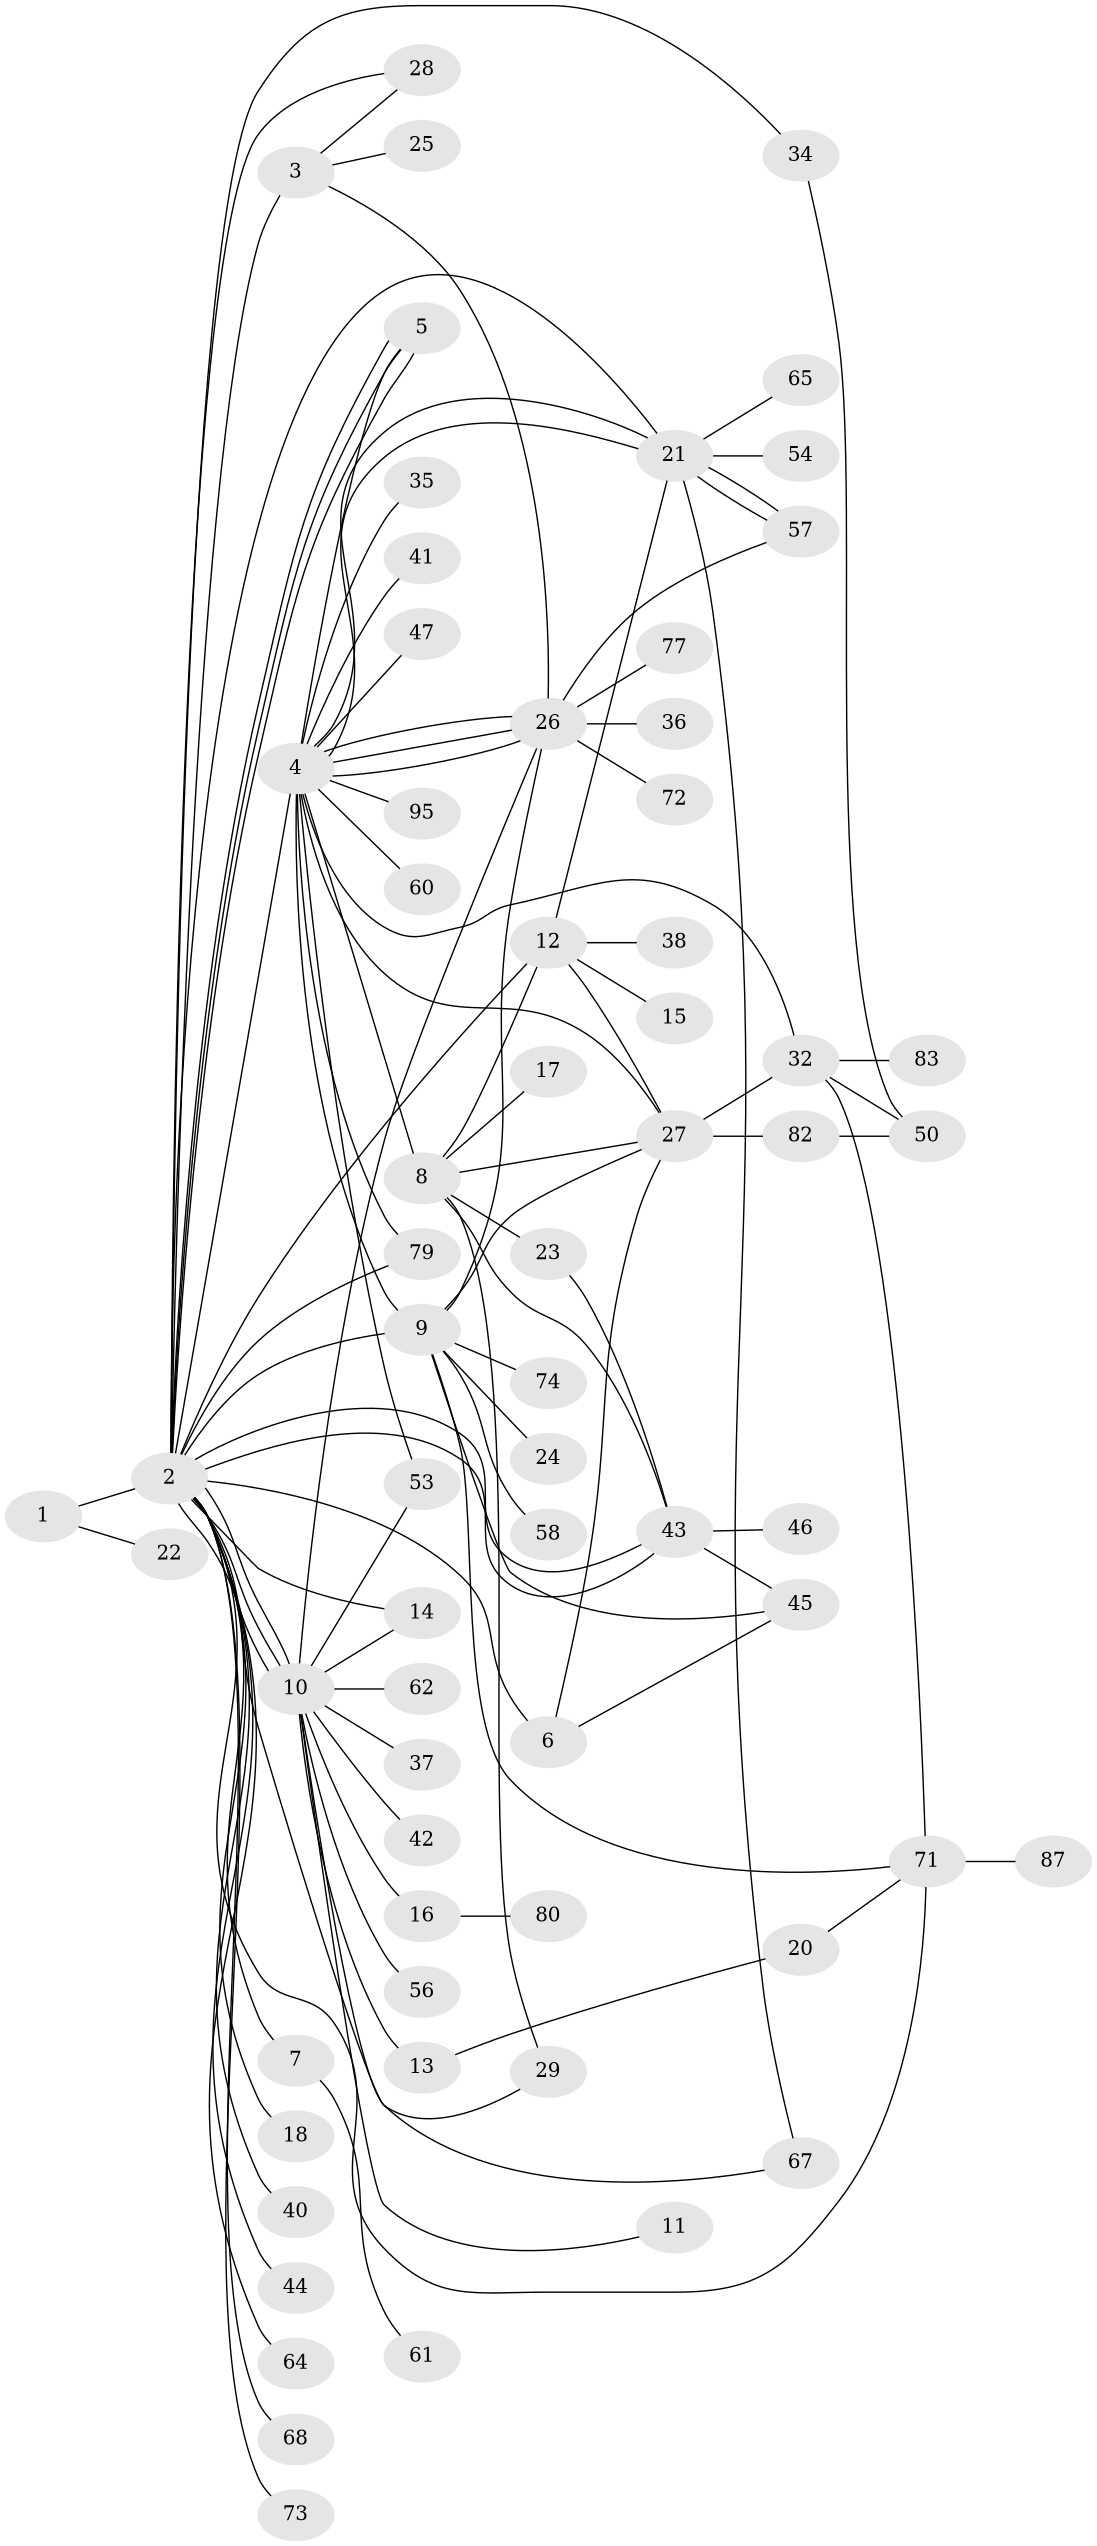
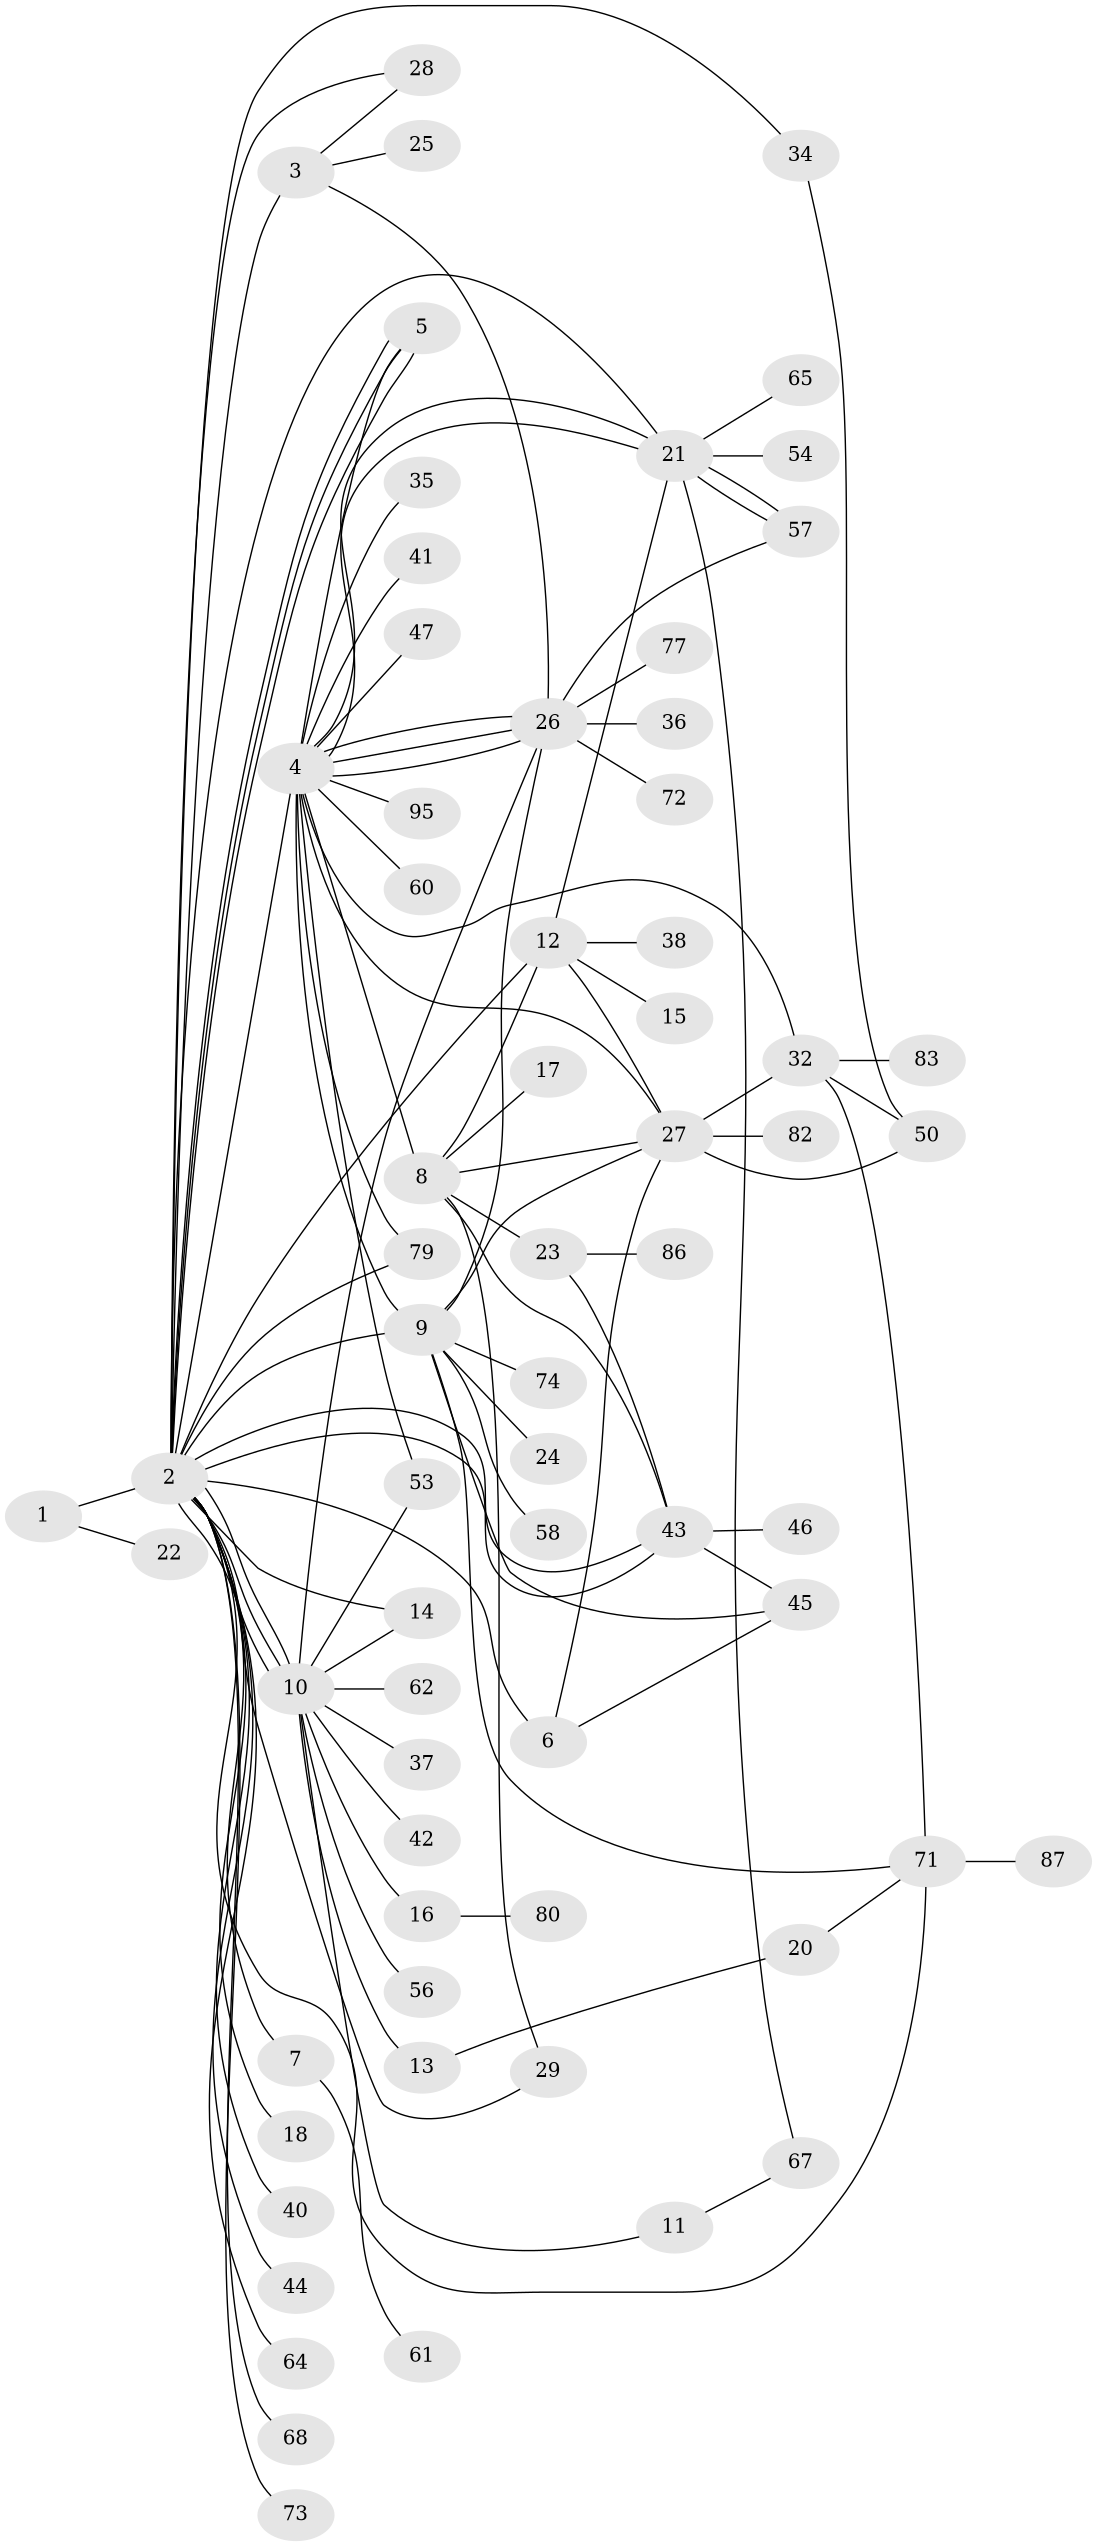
edge "82" -- "50": now "27" -- "50"
node "86": added
edge "10" -- "67": now "11" -- "67"
